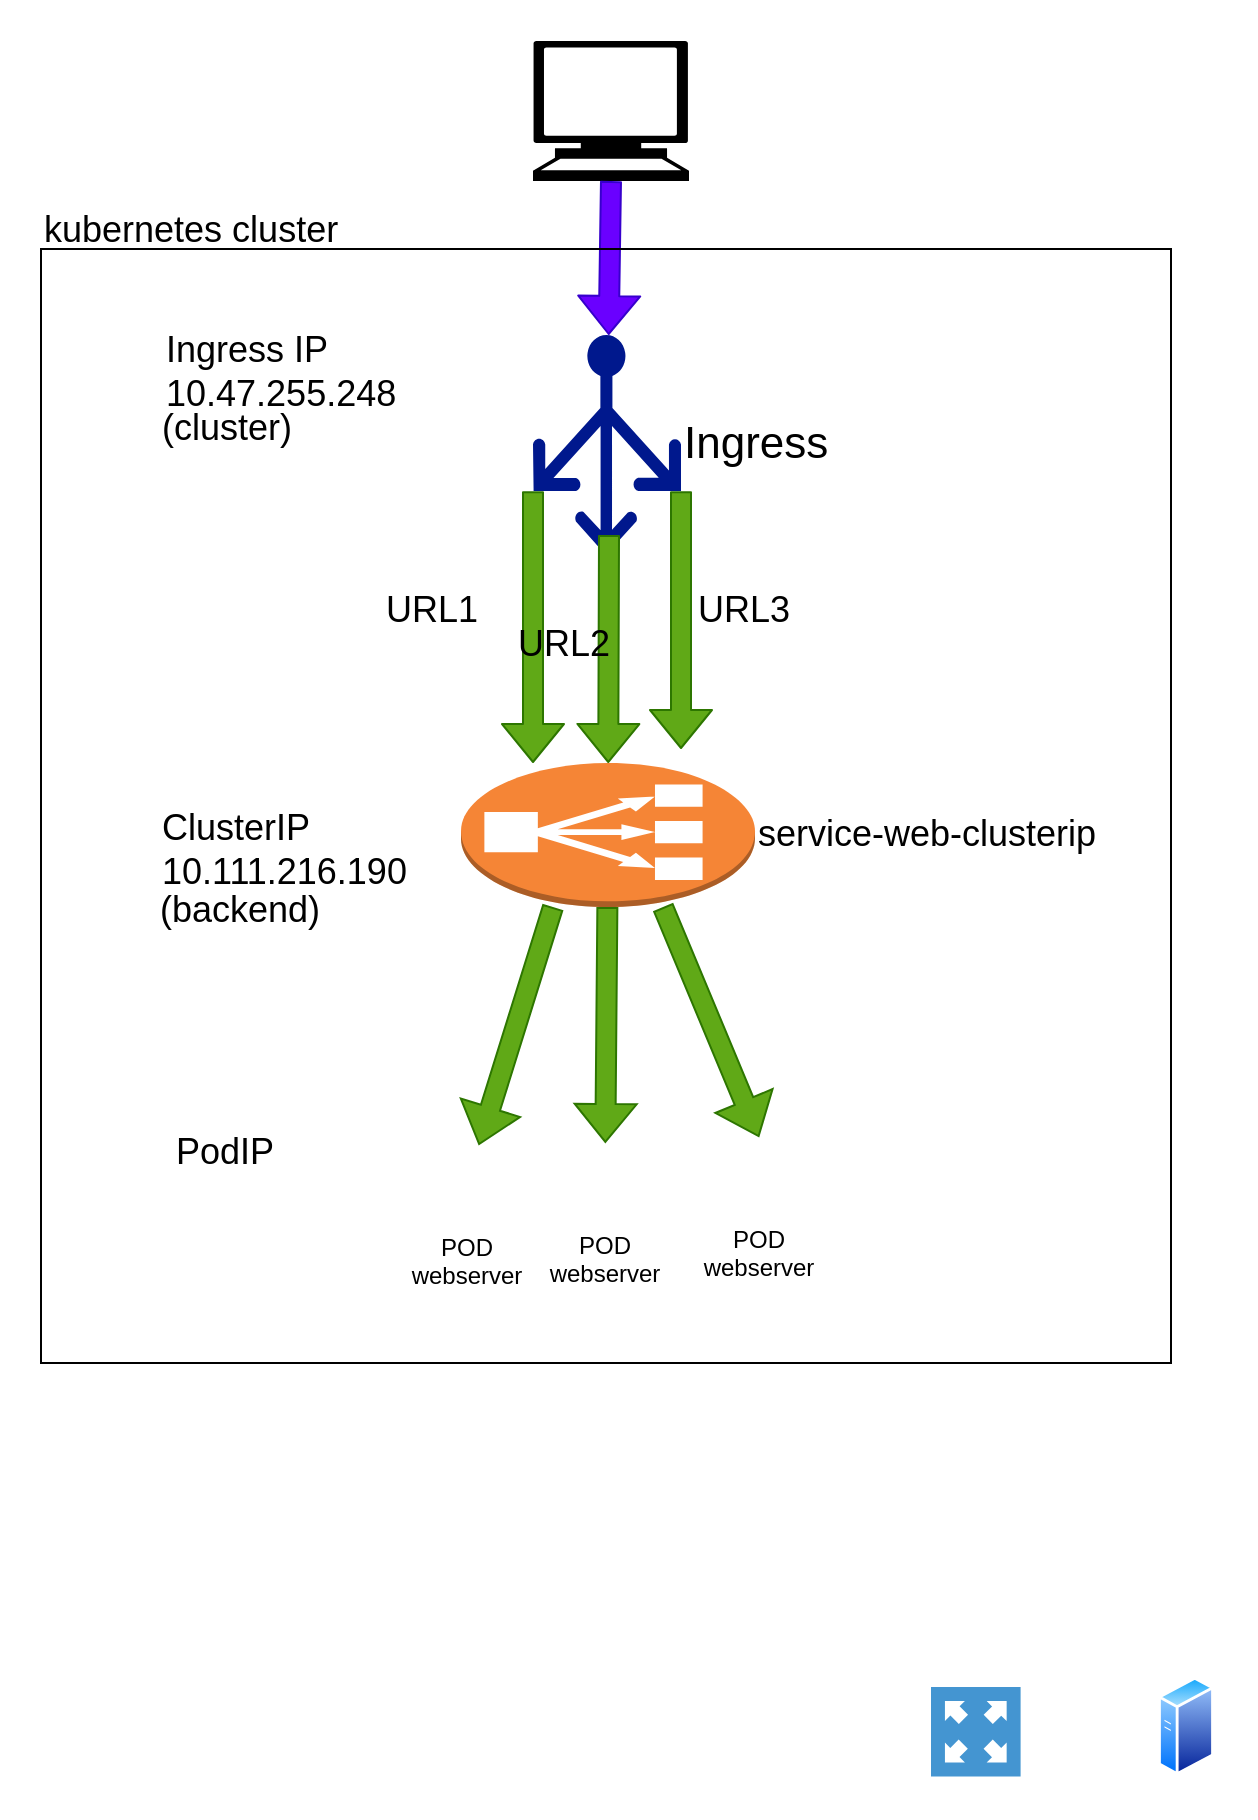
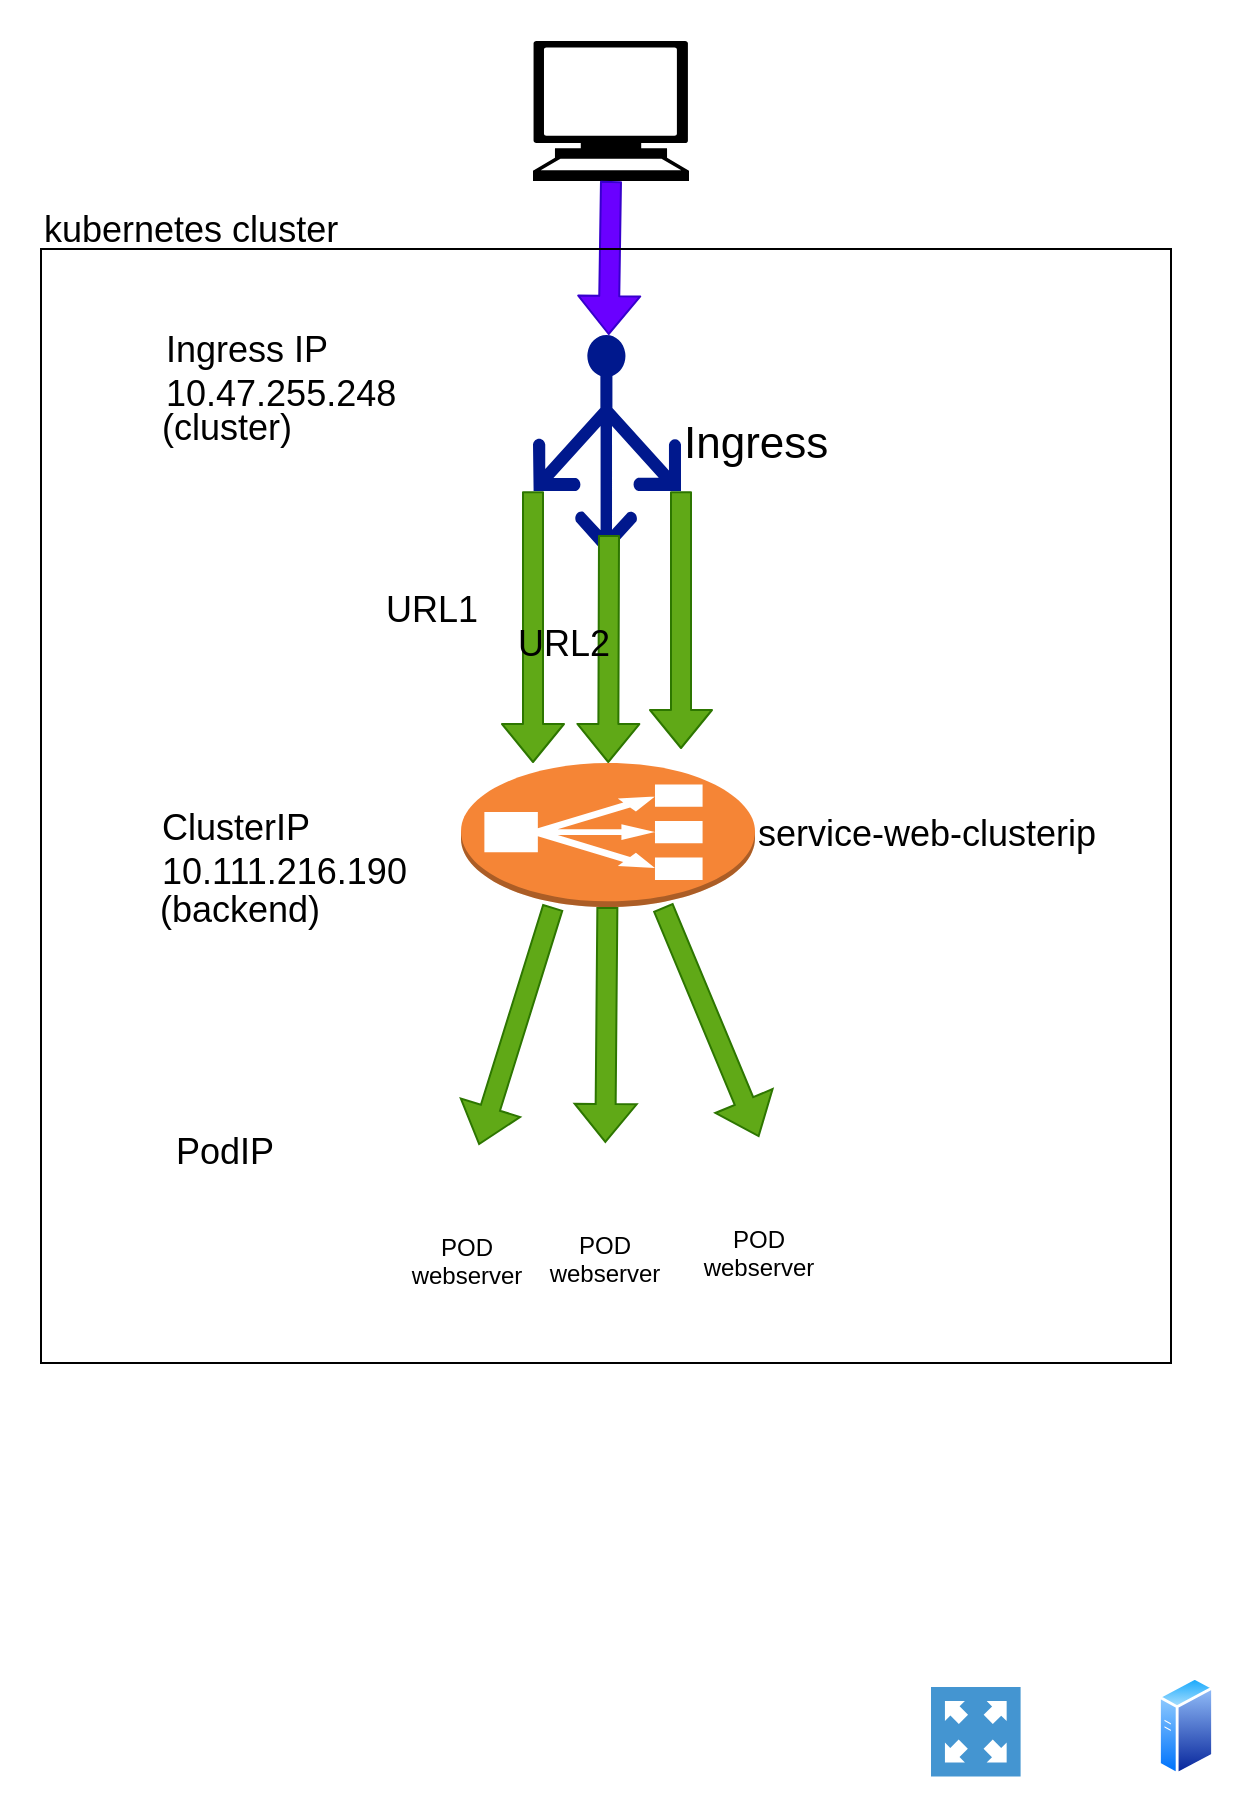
node "URL3": removed
